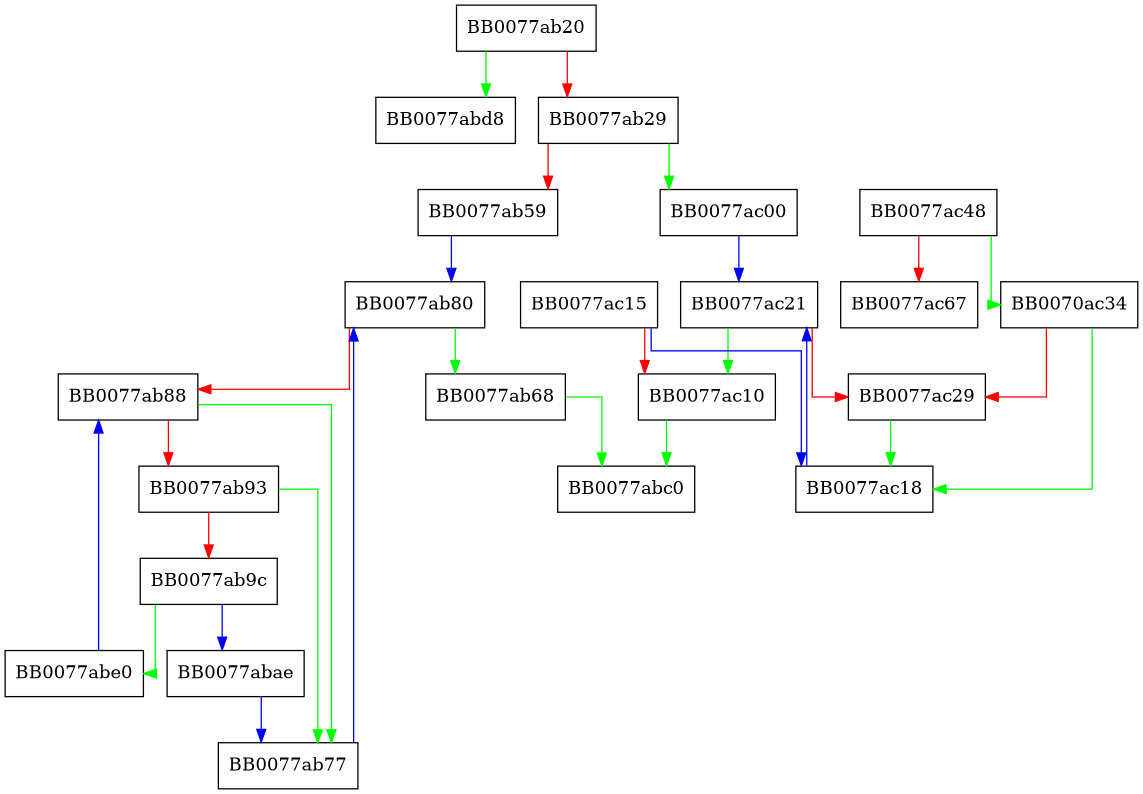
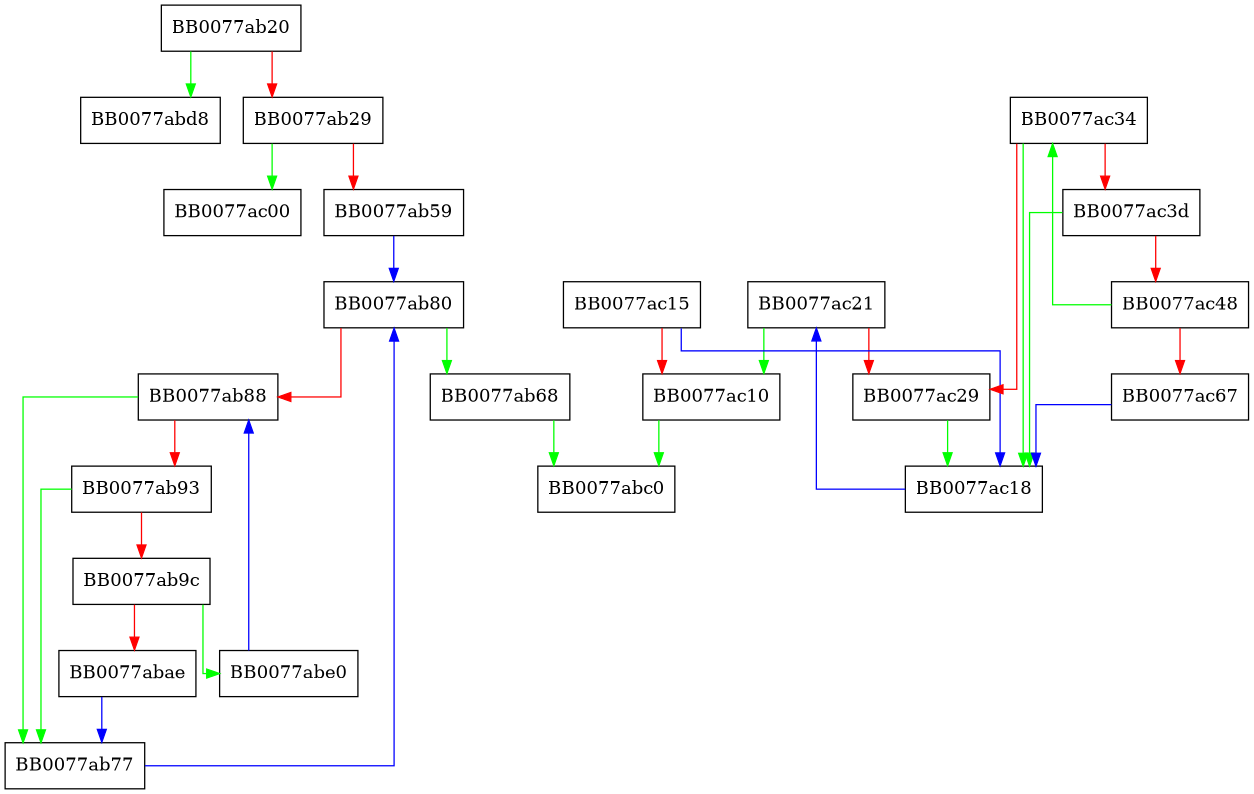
node "BB0077ac3d": added
edge "BB0077ac00" -> "BB0077ac21": removed
node "BB0070ac34": label "BB0070ac34" -> "BB0077ac34"
edge "BB0077ac67" -> "BB0077ac18": added
edge "BB0077ab9c" -> "BB0077abae": color blue -> red
